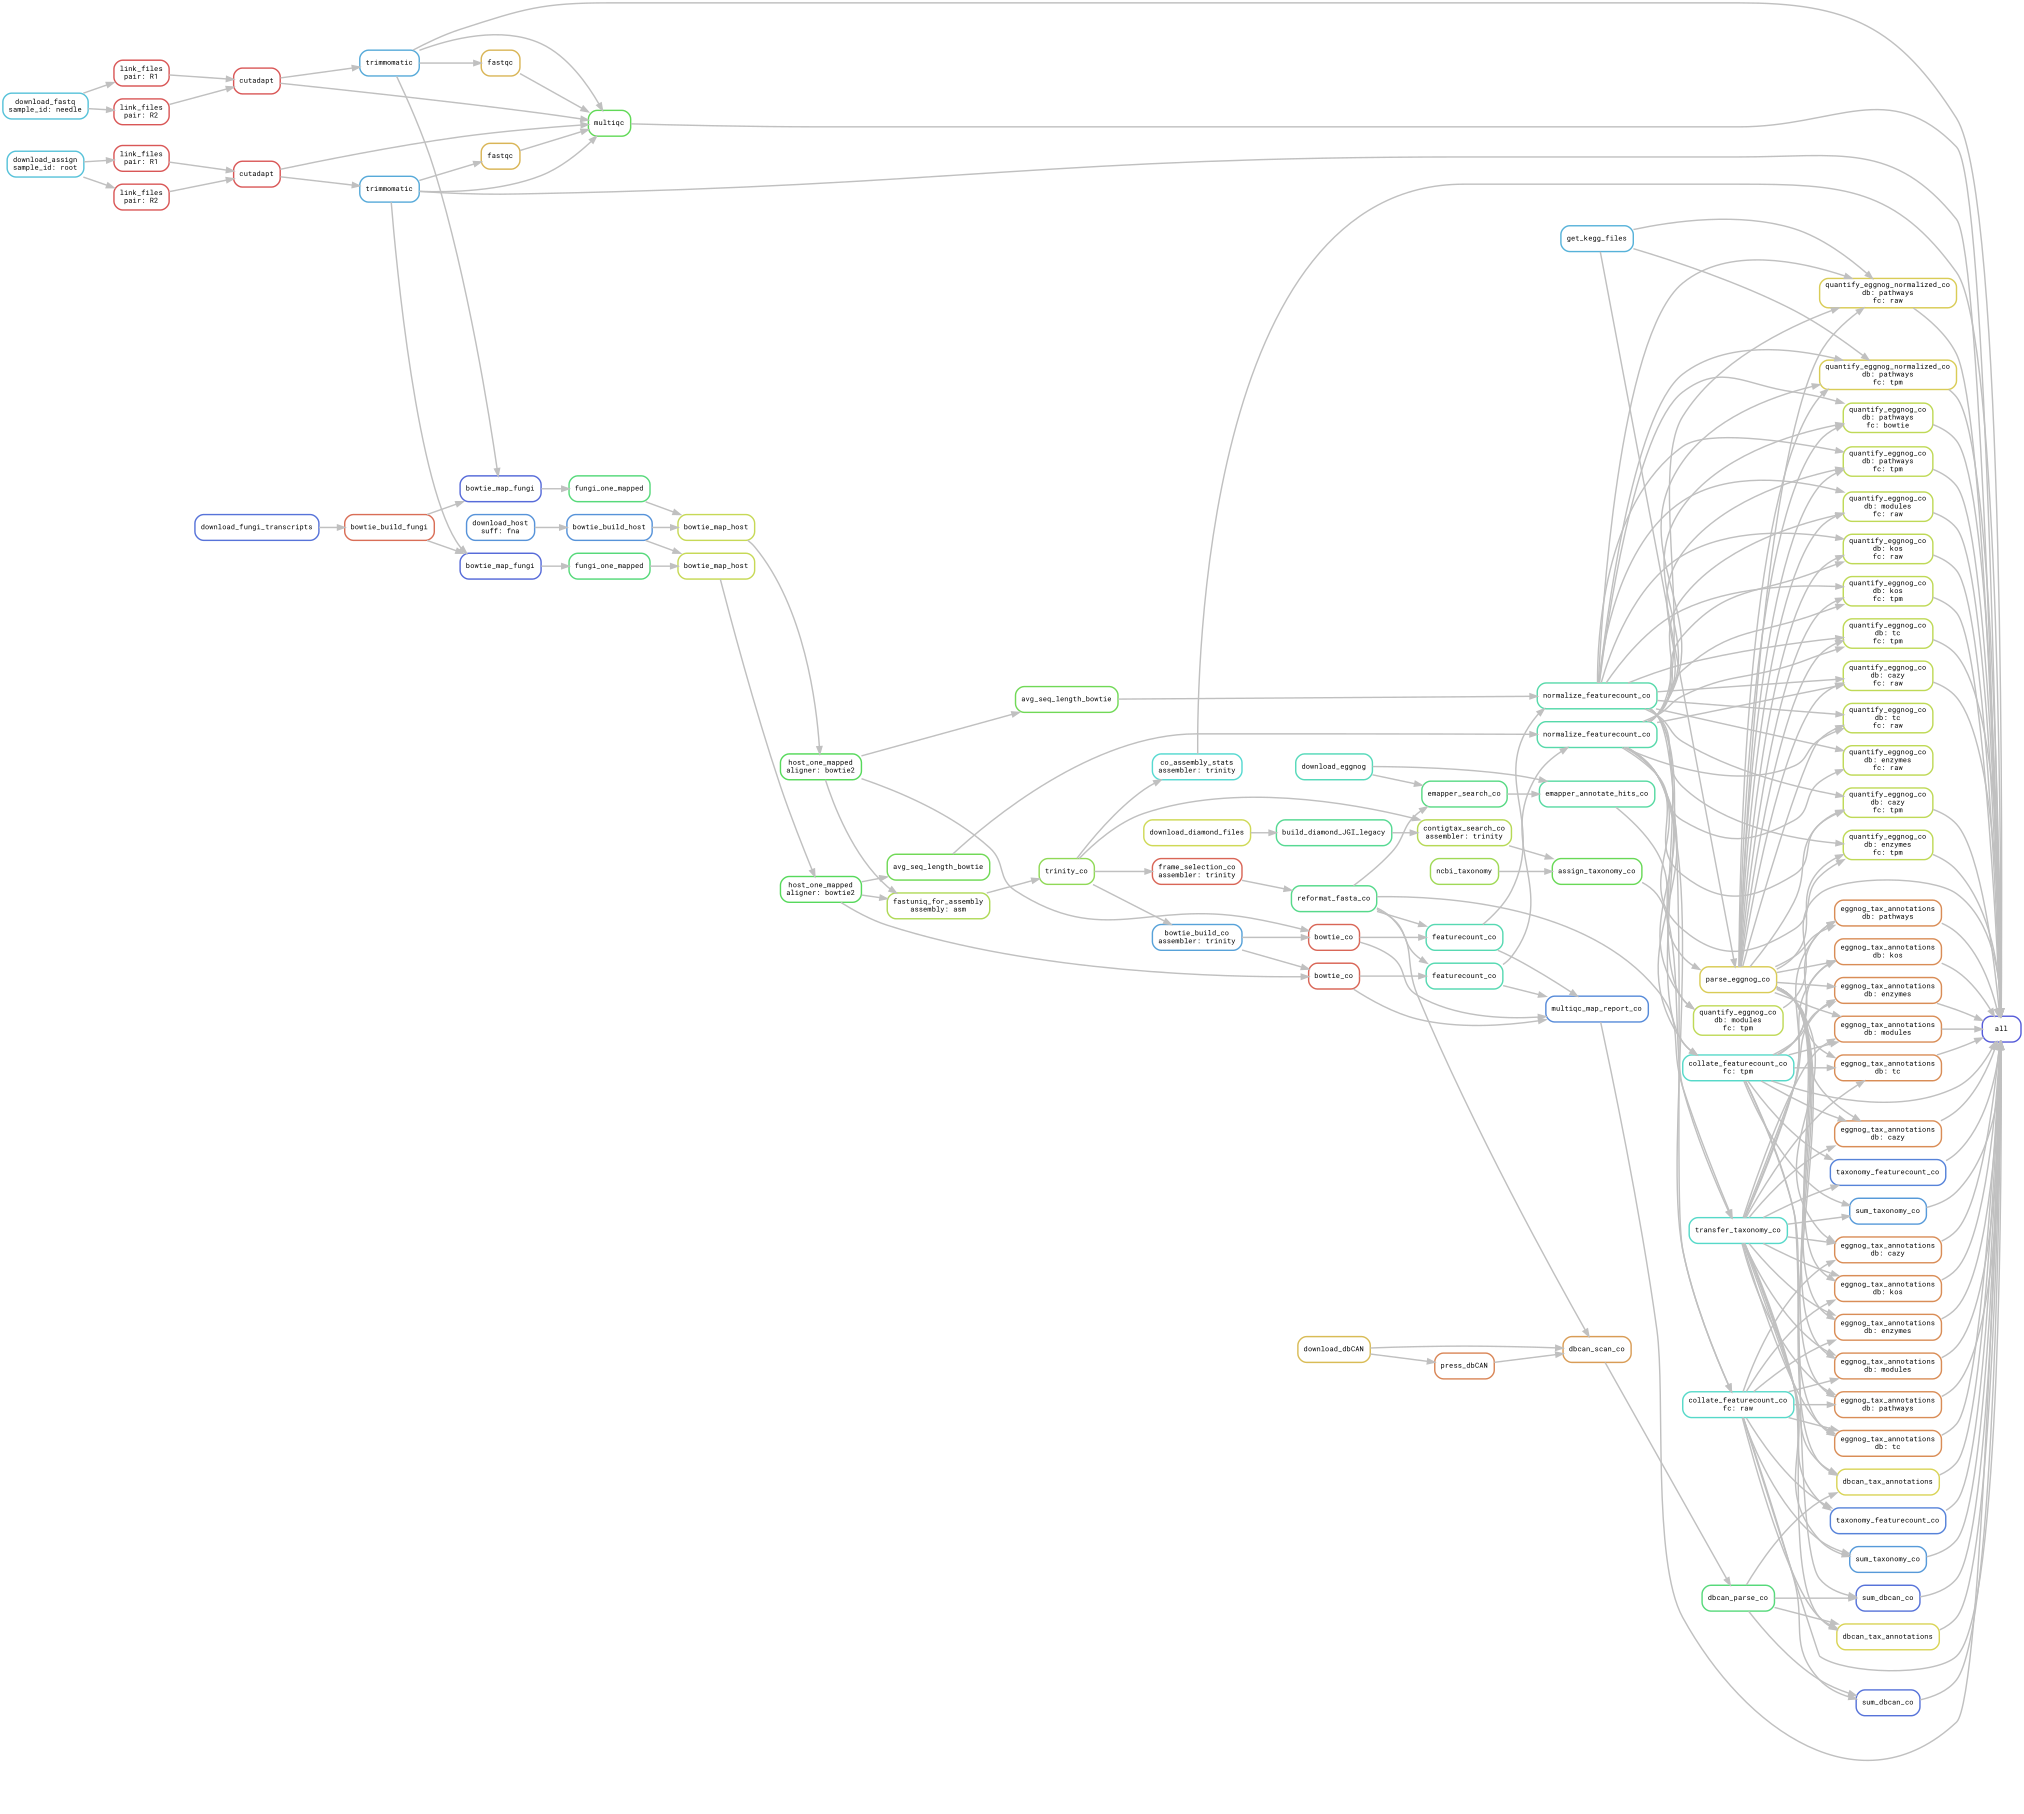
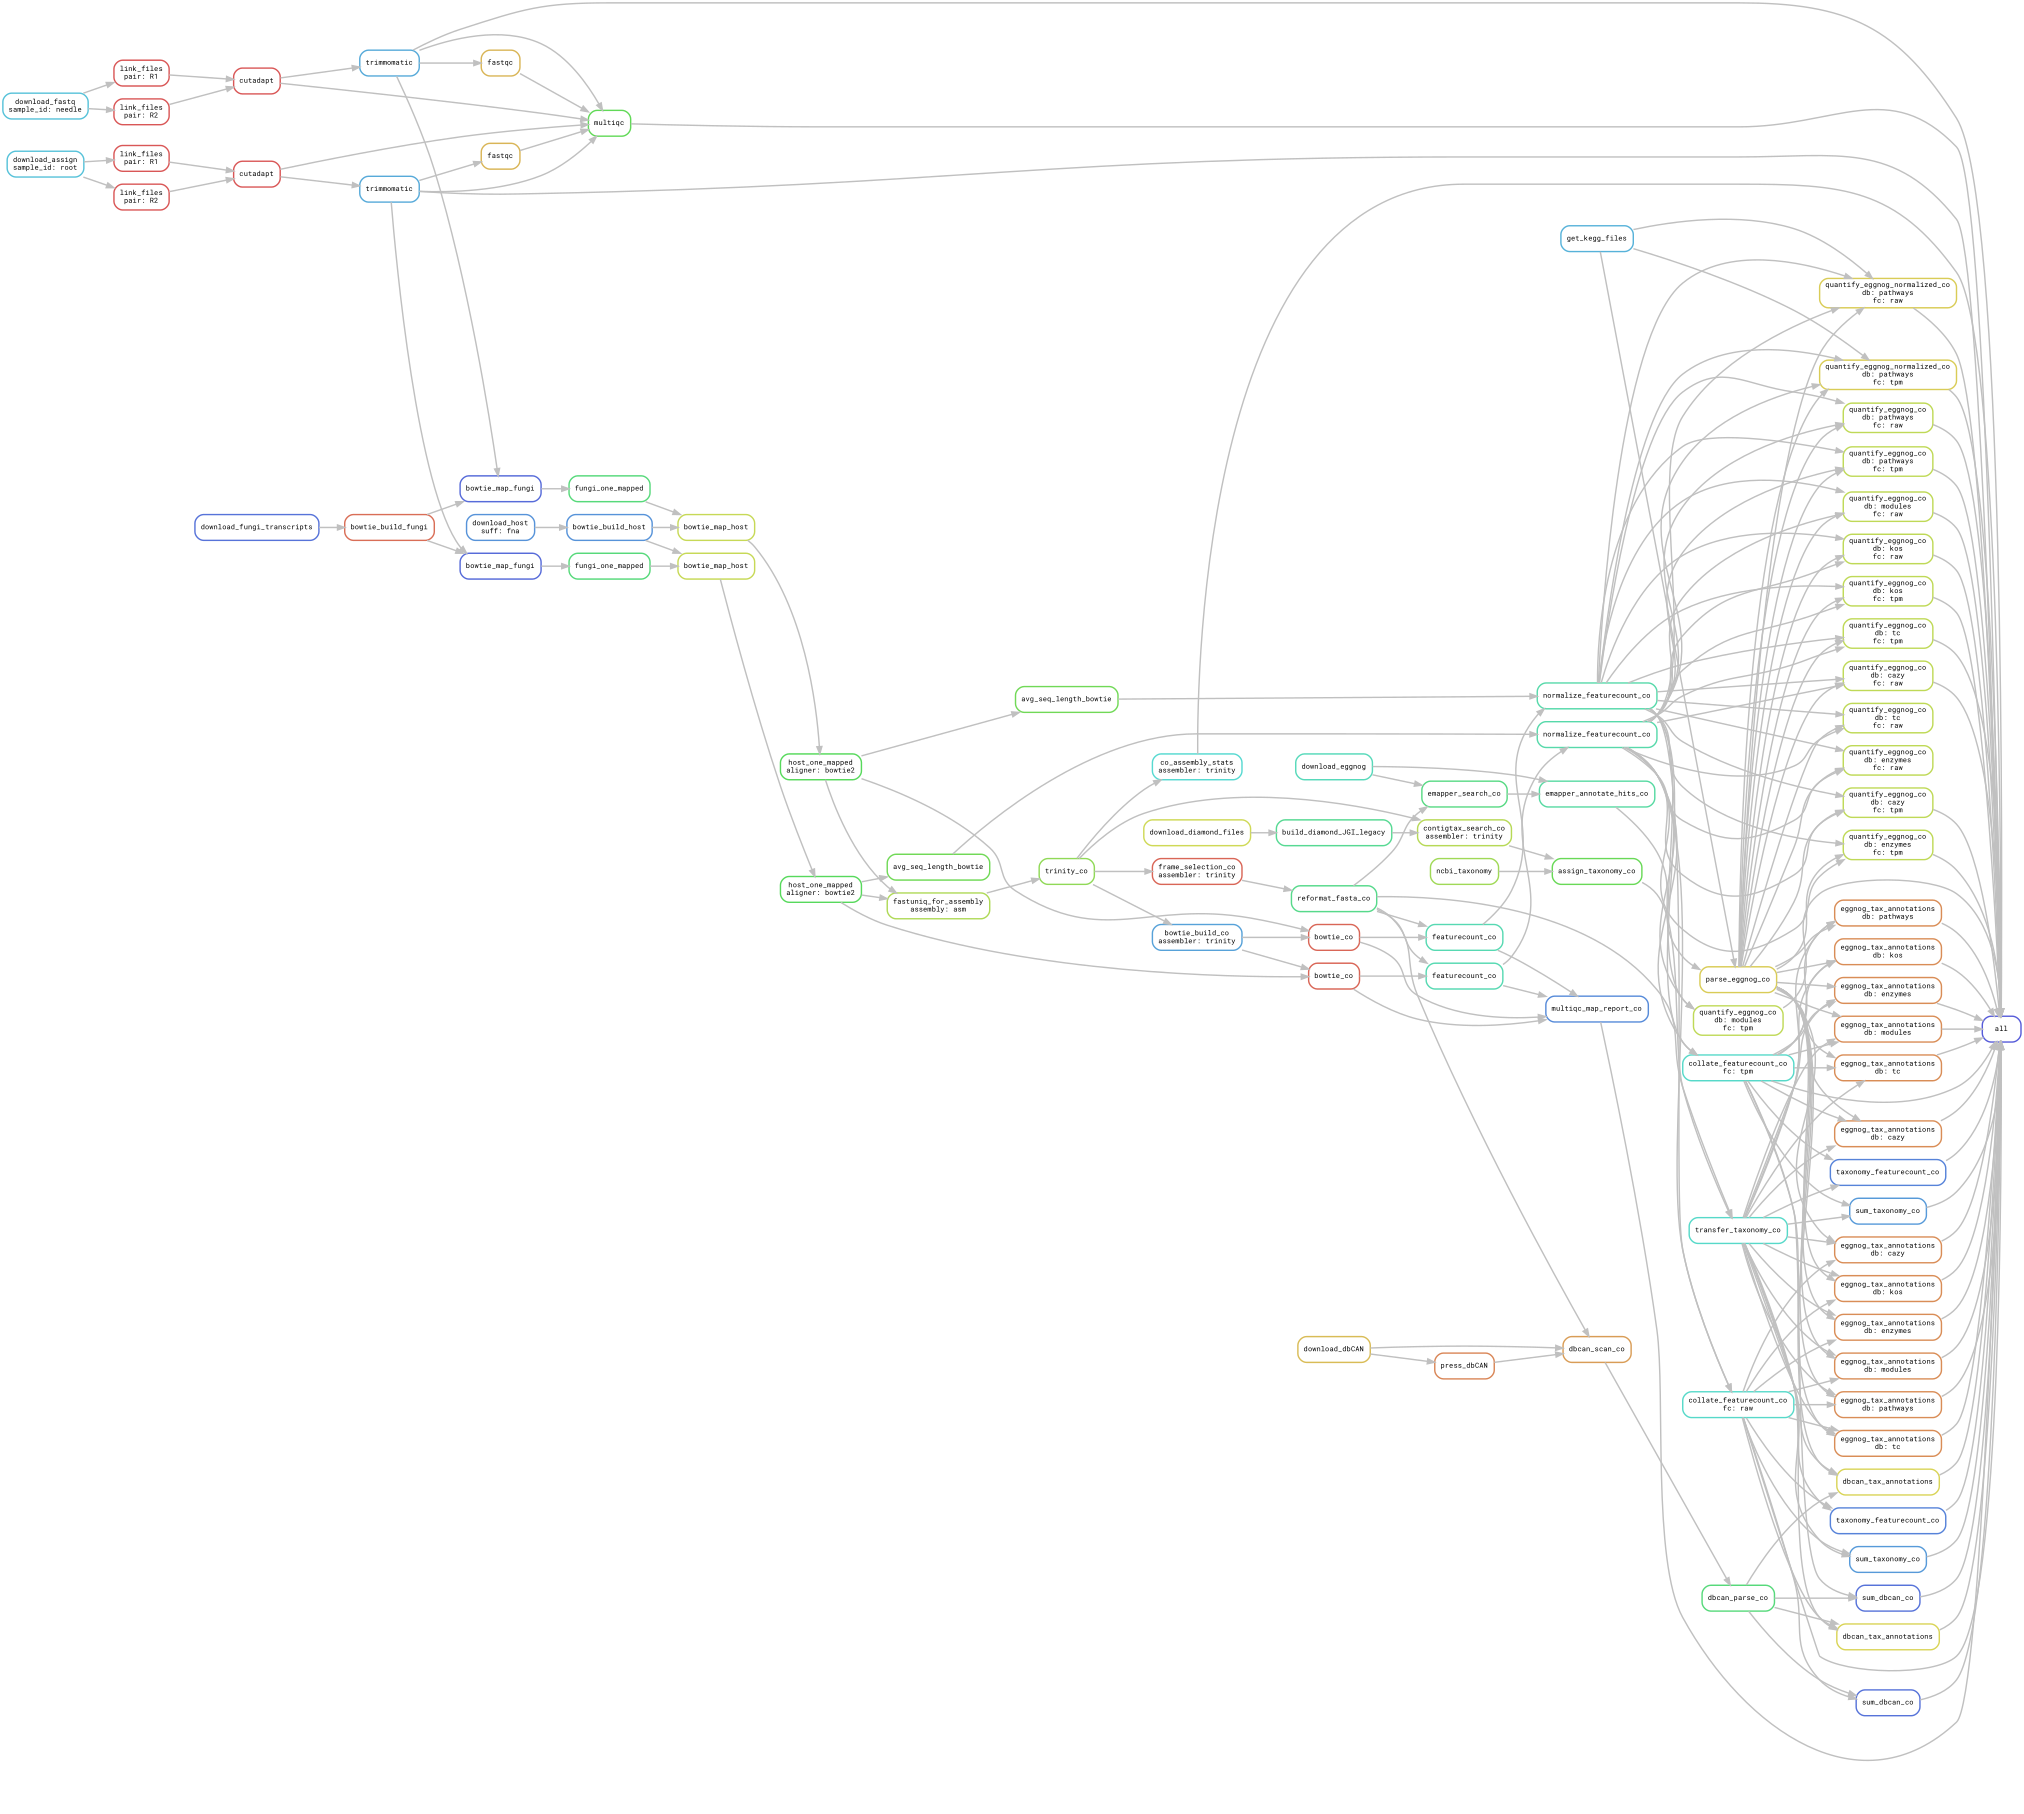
node "quantify_eggnog_co db: pathways fc: bowtie": label "quantify_eggnog_co db: pathways fc: bowtie" -> "quantify_eggnog_co db: pathways fc: raw"
edge "parse_eggnog_co" -> "quantify_eggnog_co db: enzymes fc: raw": added
